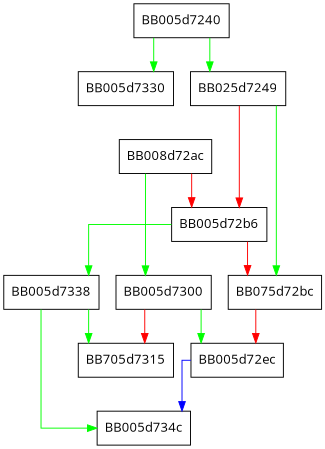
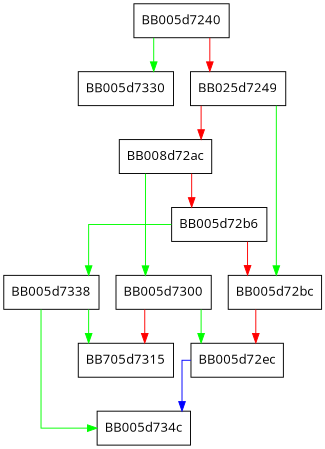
edge "BB005d7240" -> "BB025d7249": color green -> red
edge "BB025d7249" -> "BB005d72b6": now "BB025d7249" -> "BB008d72ac"
node "BB075d72bc": label "BB075d72bc" -> "BB005d72bc"
